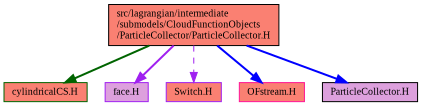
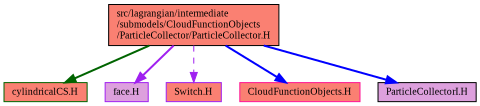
node "OFstream.H": label "OFstream.H" -> "CloudFunctionObjects.H"
node "ParticleCollector.H": label "ParticleCollector.H" -> "ParticleCollectorI.H"
